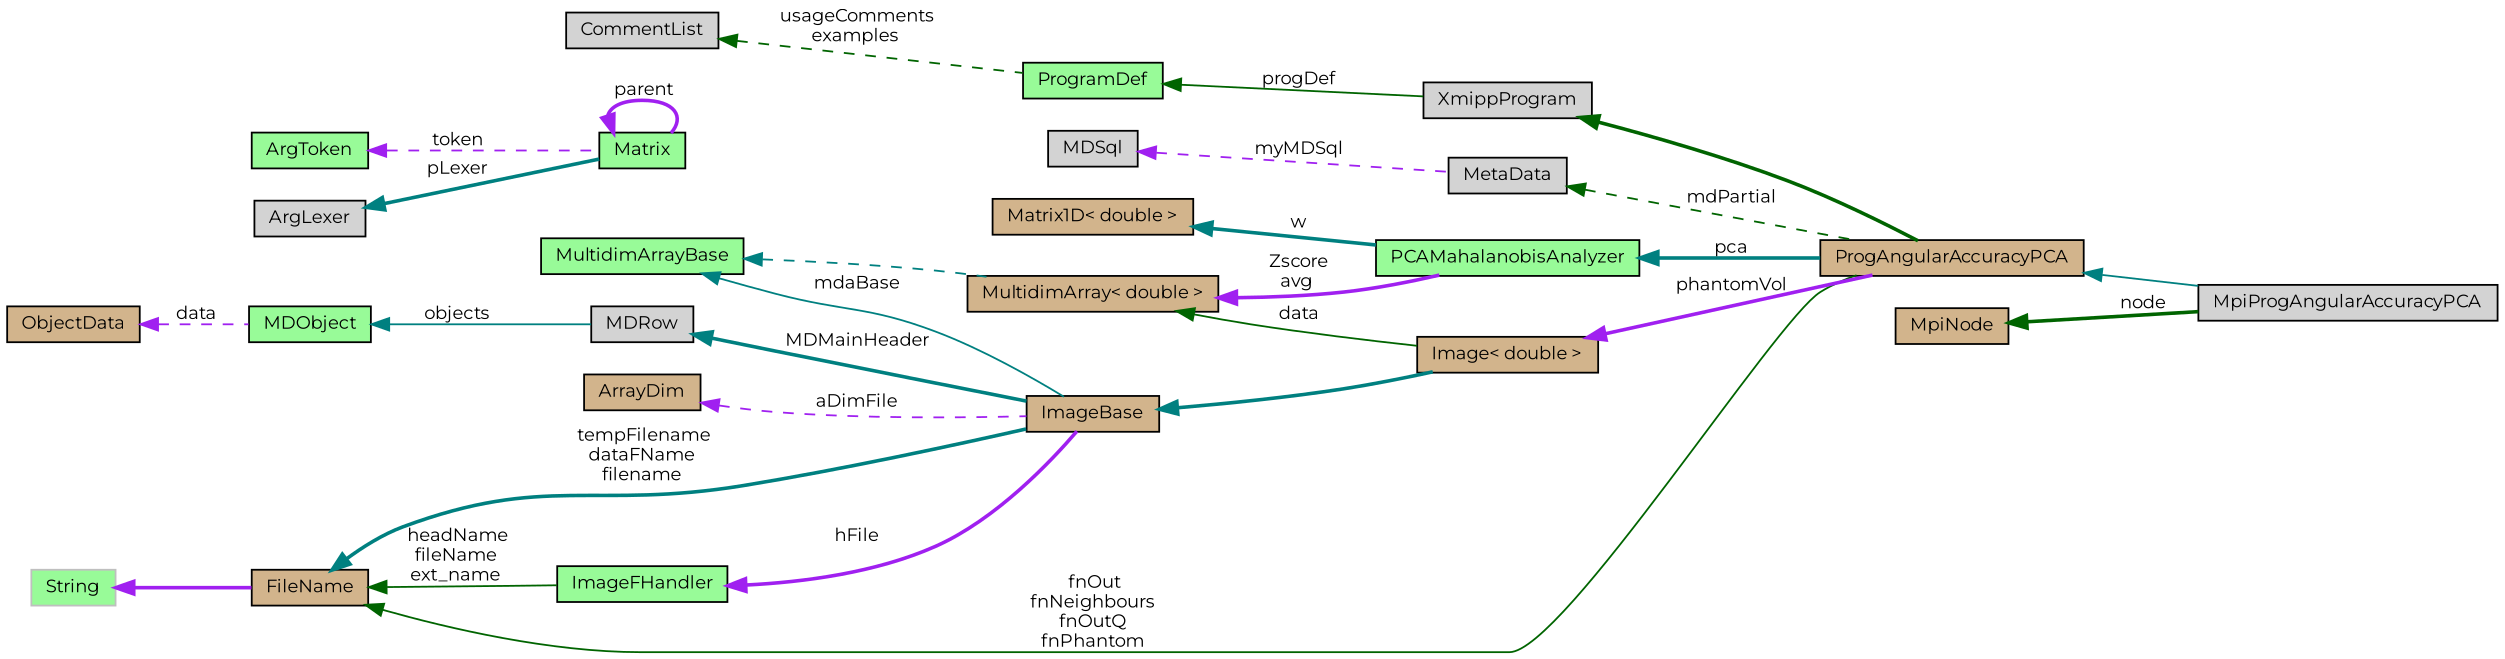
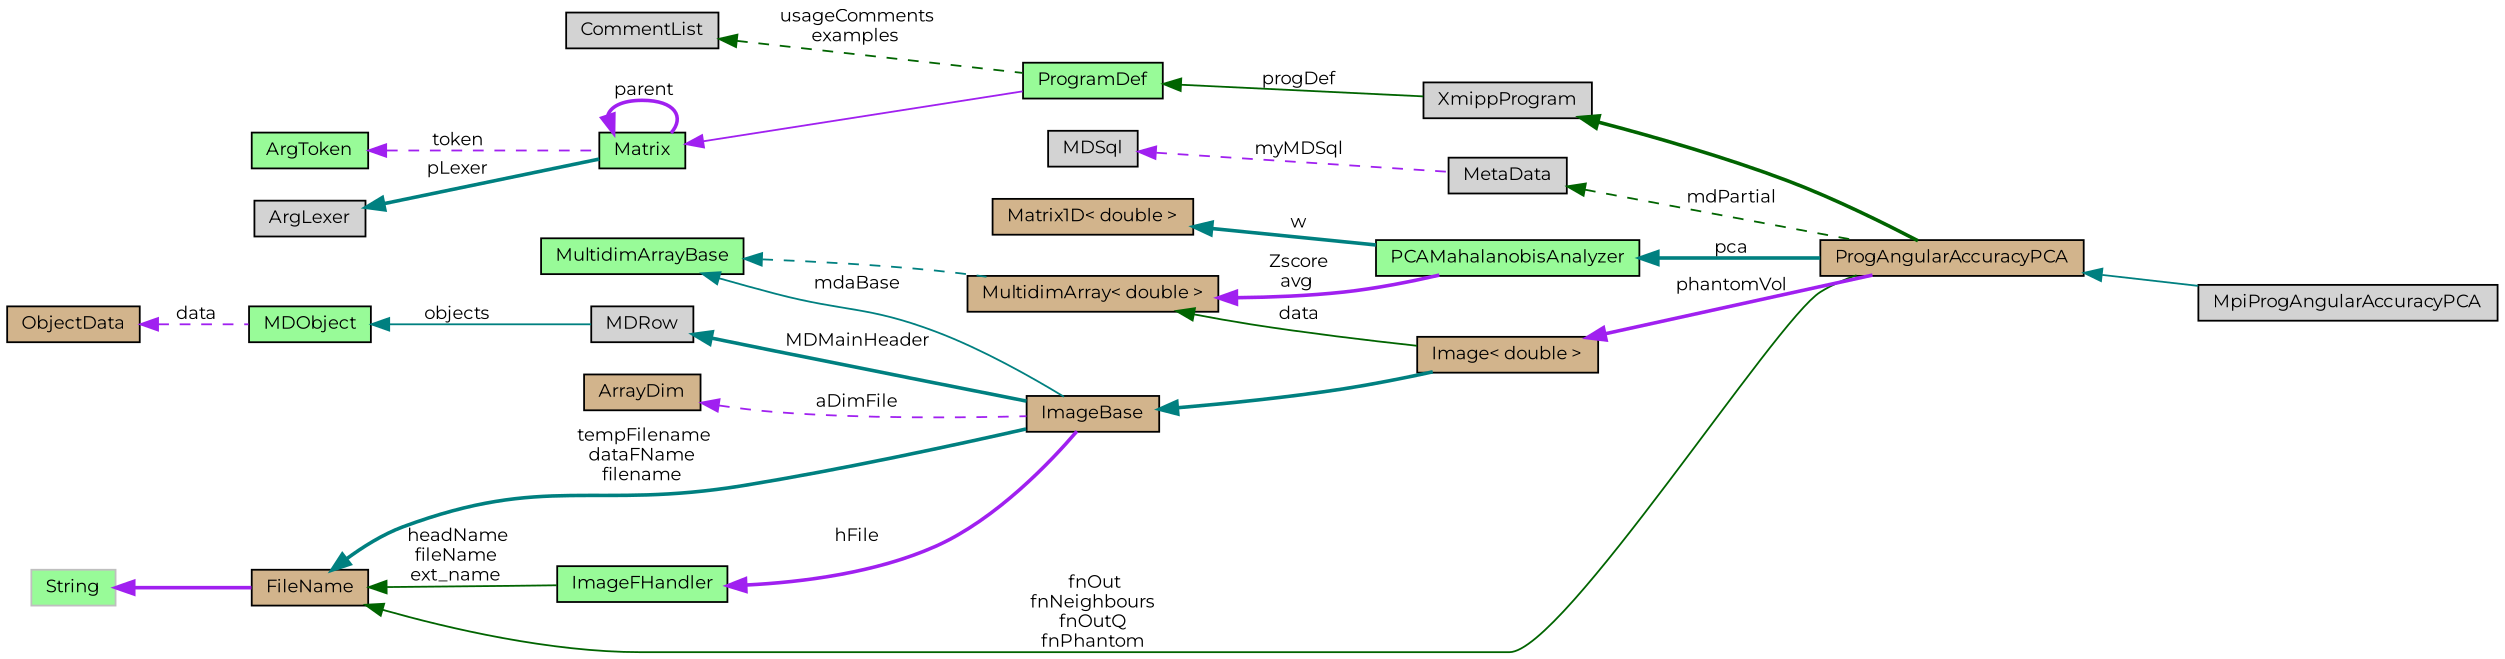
edge "ProgramDef" -> "Matrix": added
node "MpiNode": removed
